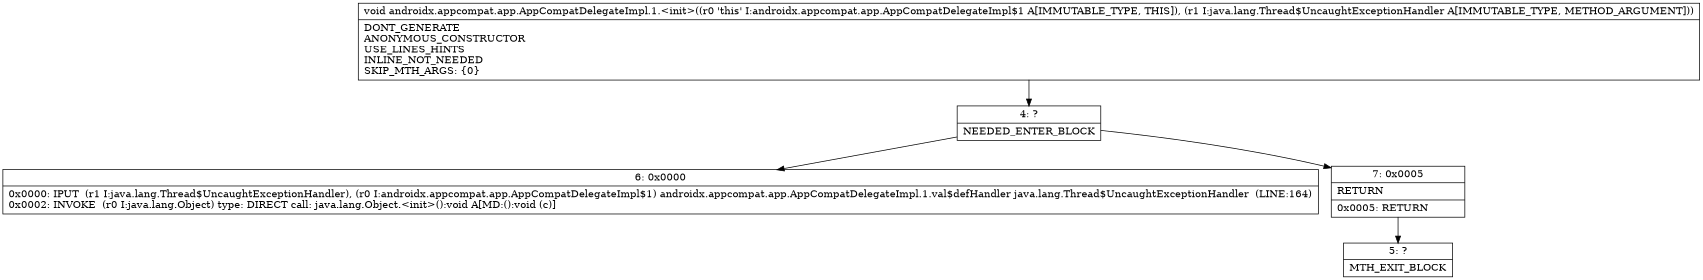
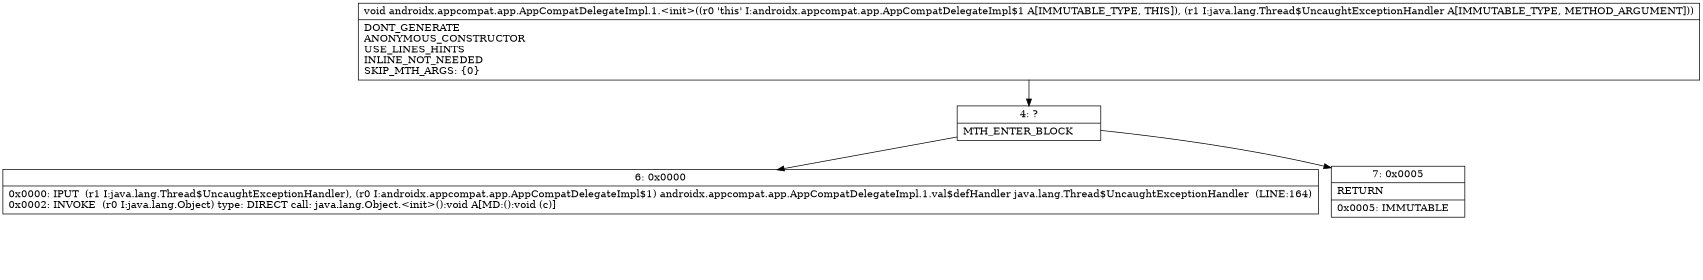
node "4: ?": text "NEEDED_ENTER_BLOCK" -> "MTH_ENTER_BLOCK"
node "7: 0x0005": text "0x0005: RETURN" -> "0x0005: IMMUTABLE"
node "5: ?": removed
